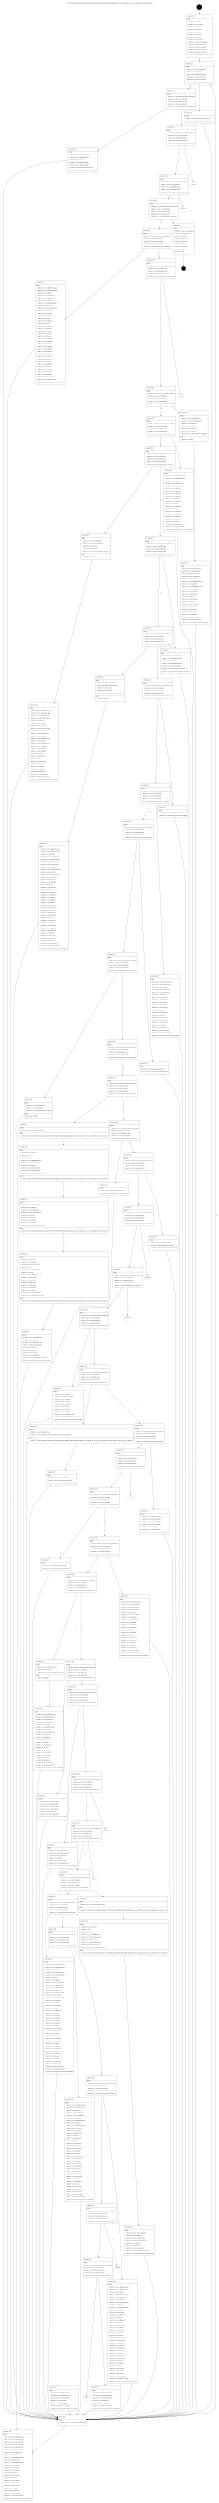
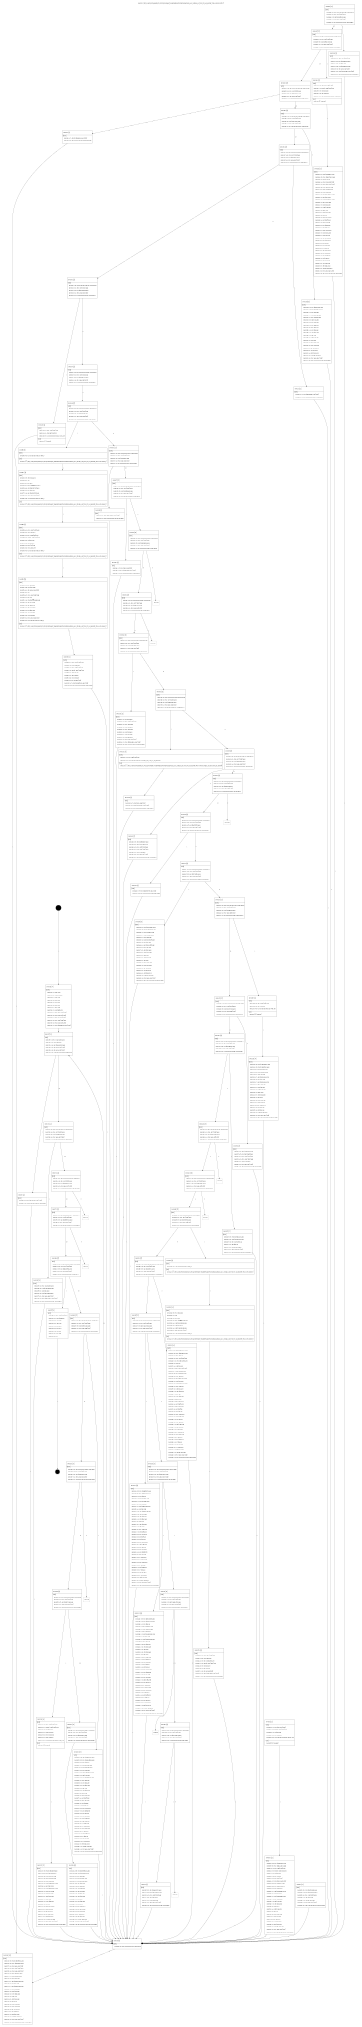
node "0x401885 [25]": removed
